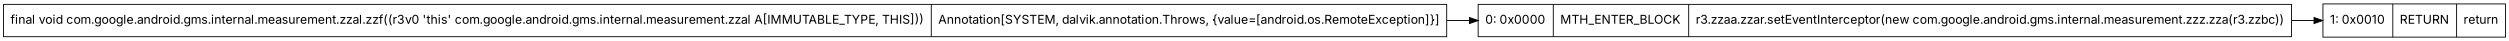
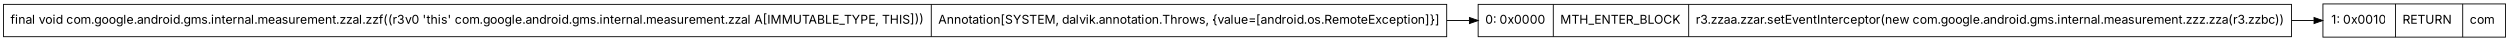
node "1: 0x0010": text "return" -> "com"
